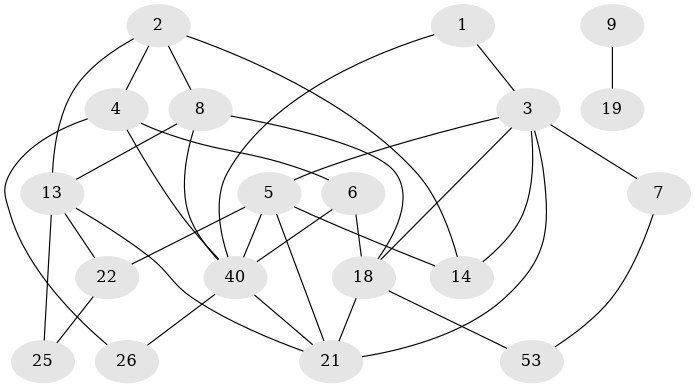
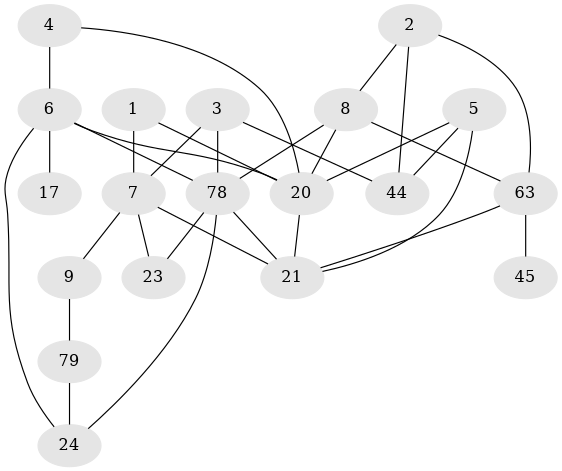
edge "2" -- "4": removed
edge "1" -- "3": now "1" -- "7"
node "19": label "19" -> "79"
edge "3" -- "5": removed
node "17": added
node "13": label "13" -> "63"
edge "7" -- "9": added
node "22": removed
node "40": label "40" -> "20"
node "18": label "18" -> "78"
node "14": label "14" -> "44"
edge "3" -- "21": now "7" -- "21"
node "25": label "25" -> "45"
node "26": removed
node "53": label "53" -> "23"
node "24": added
